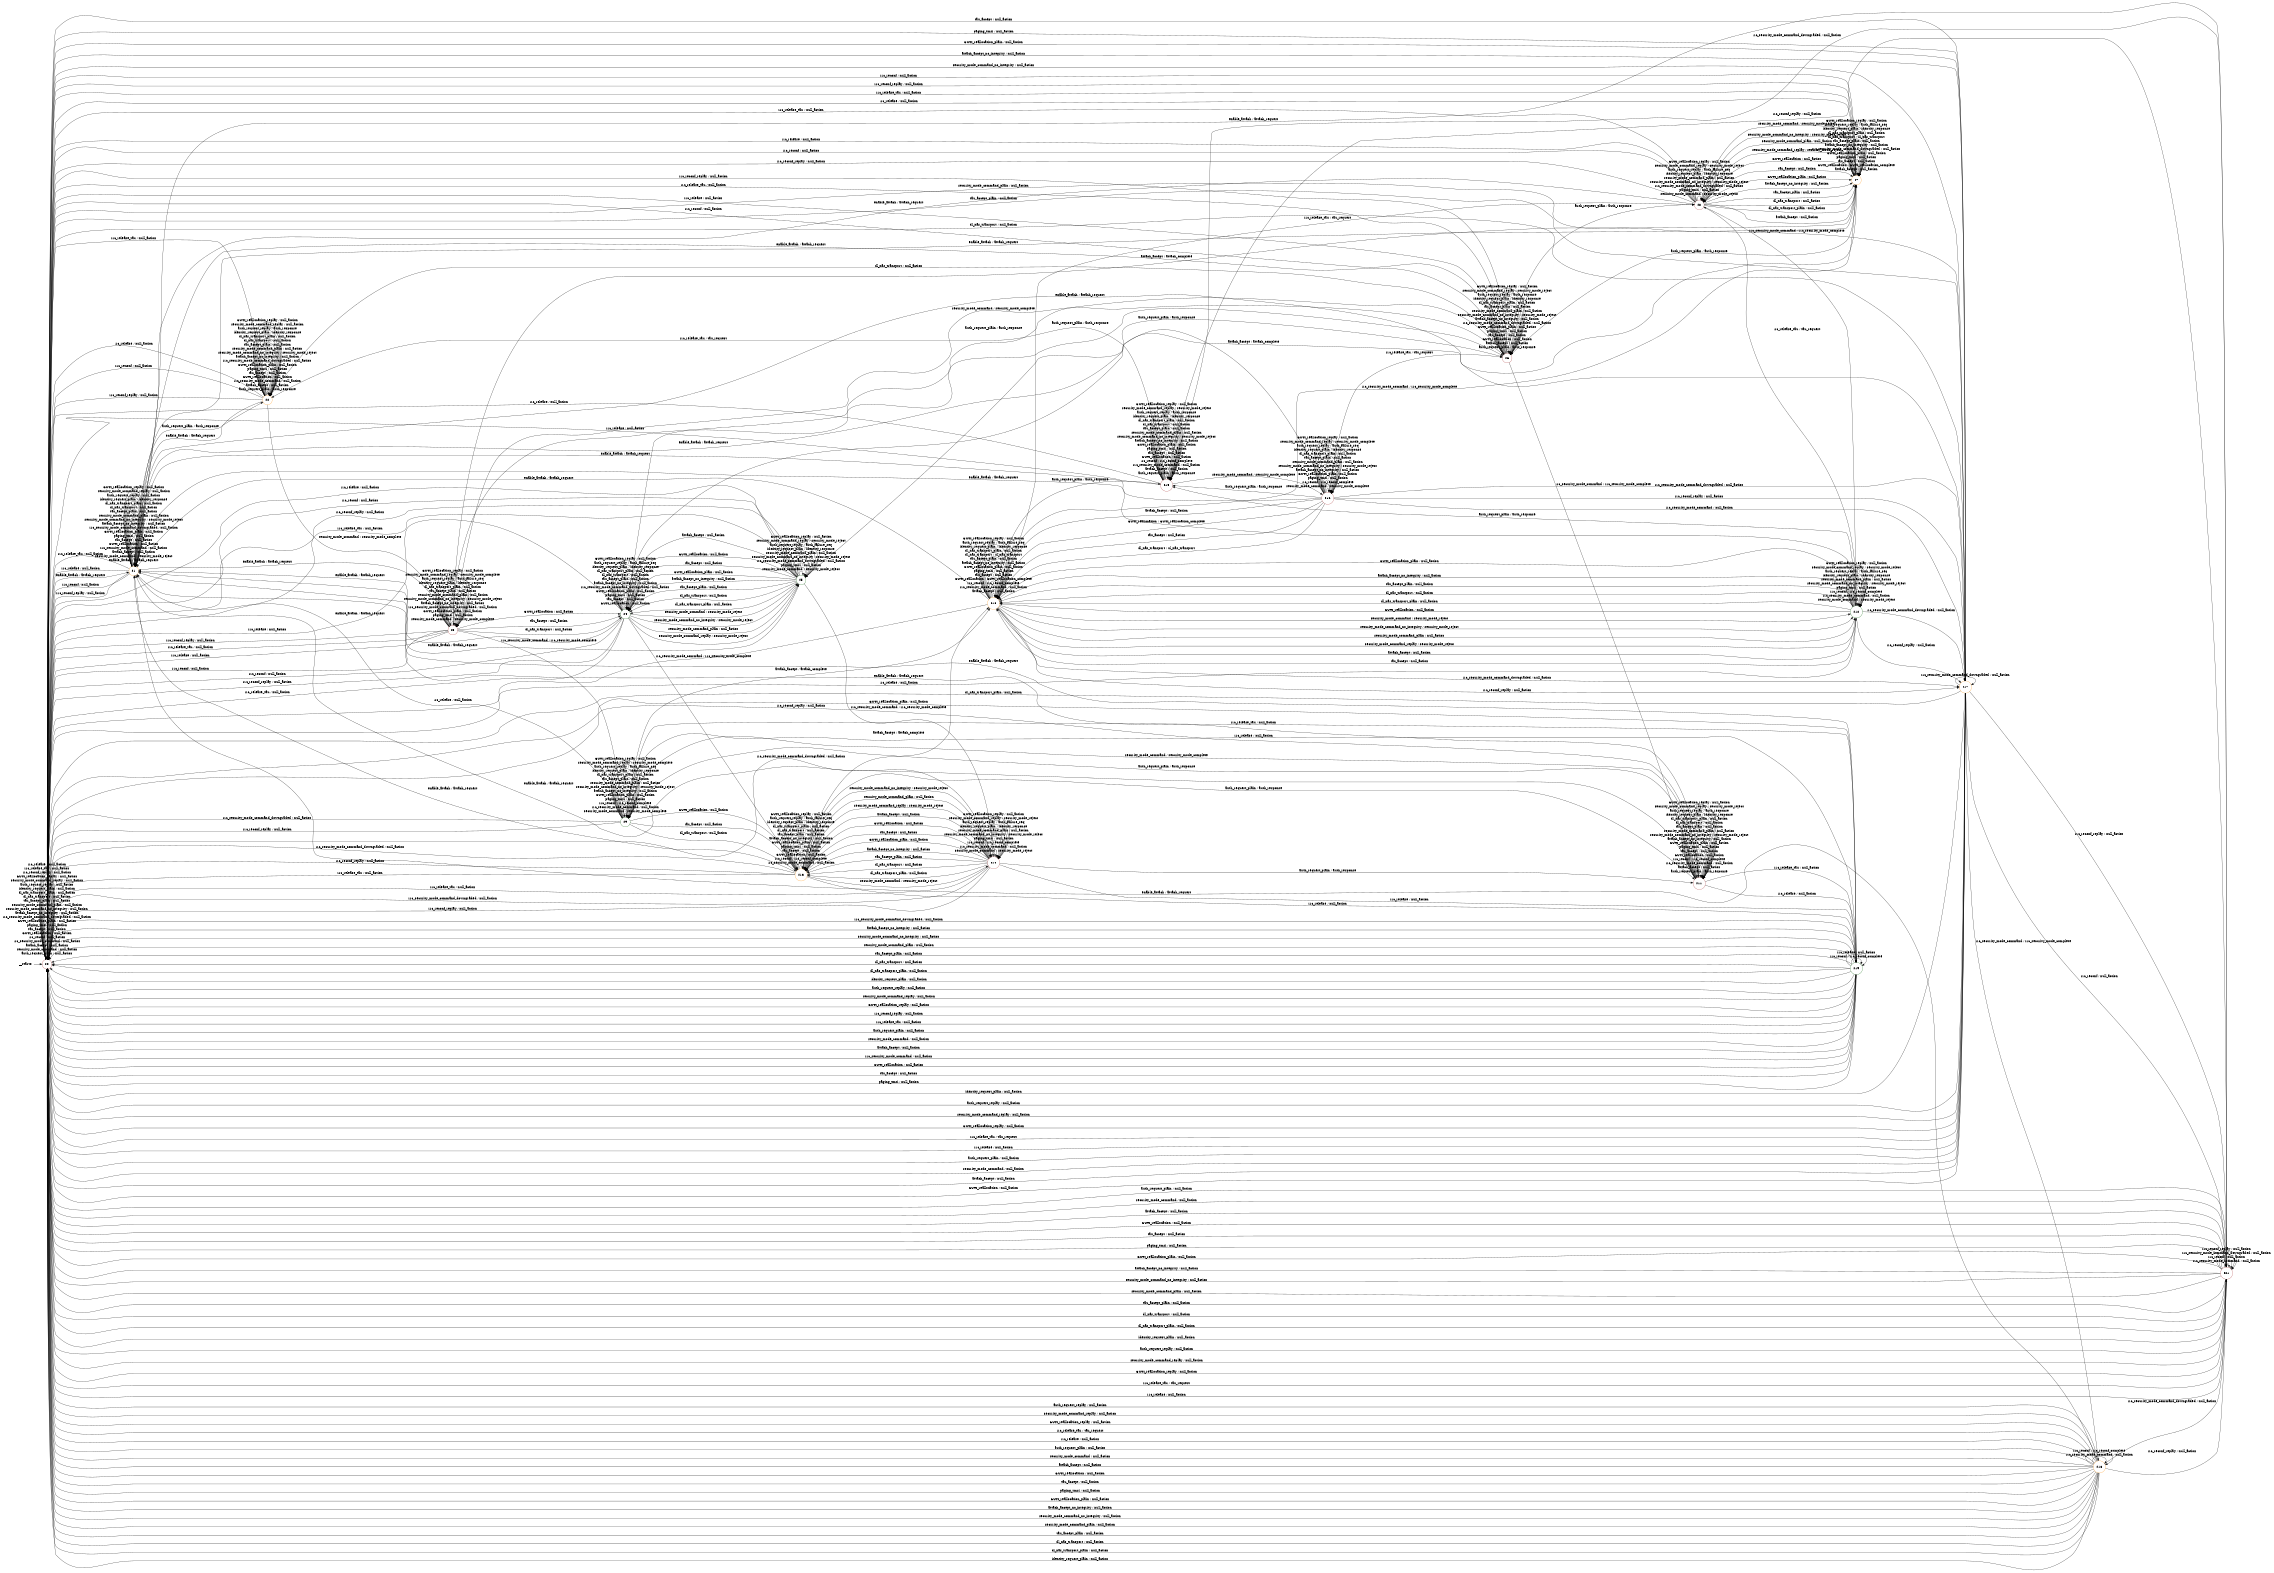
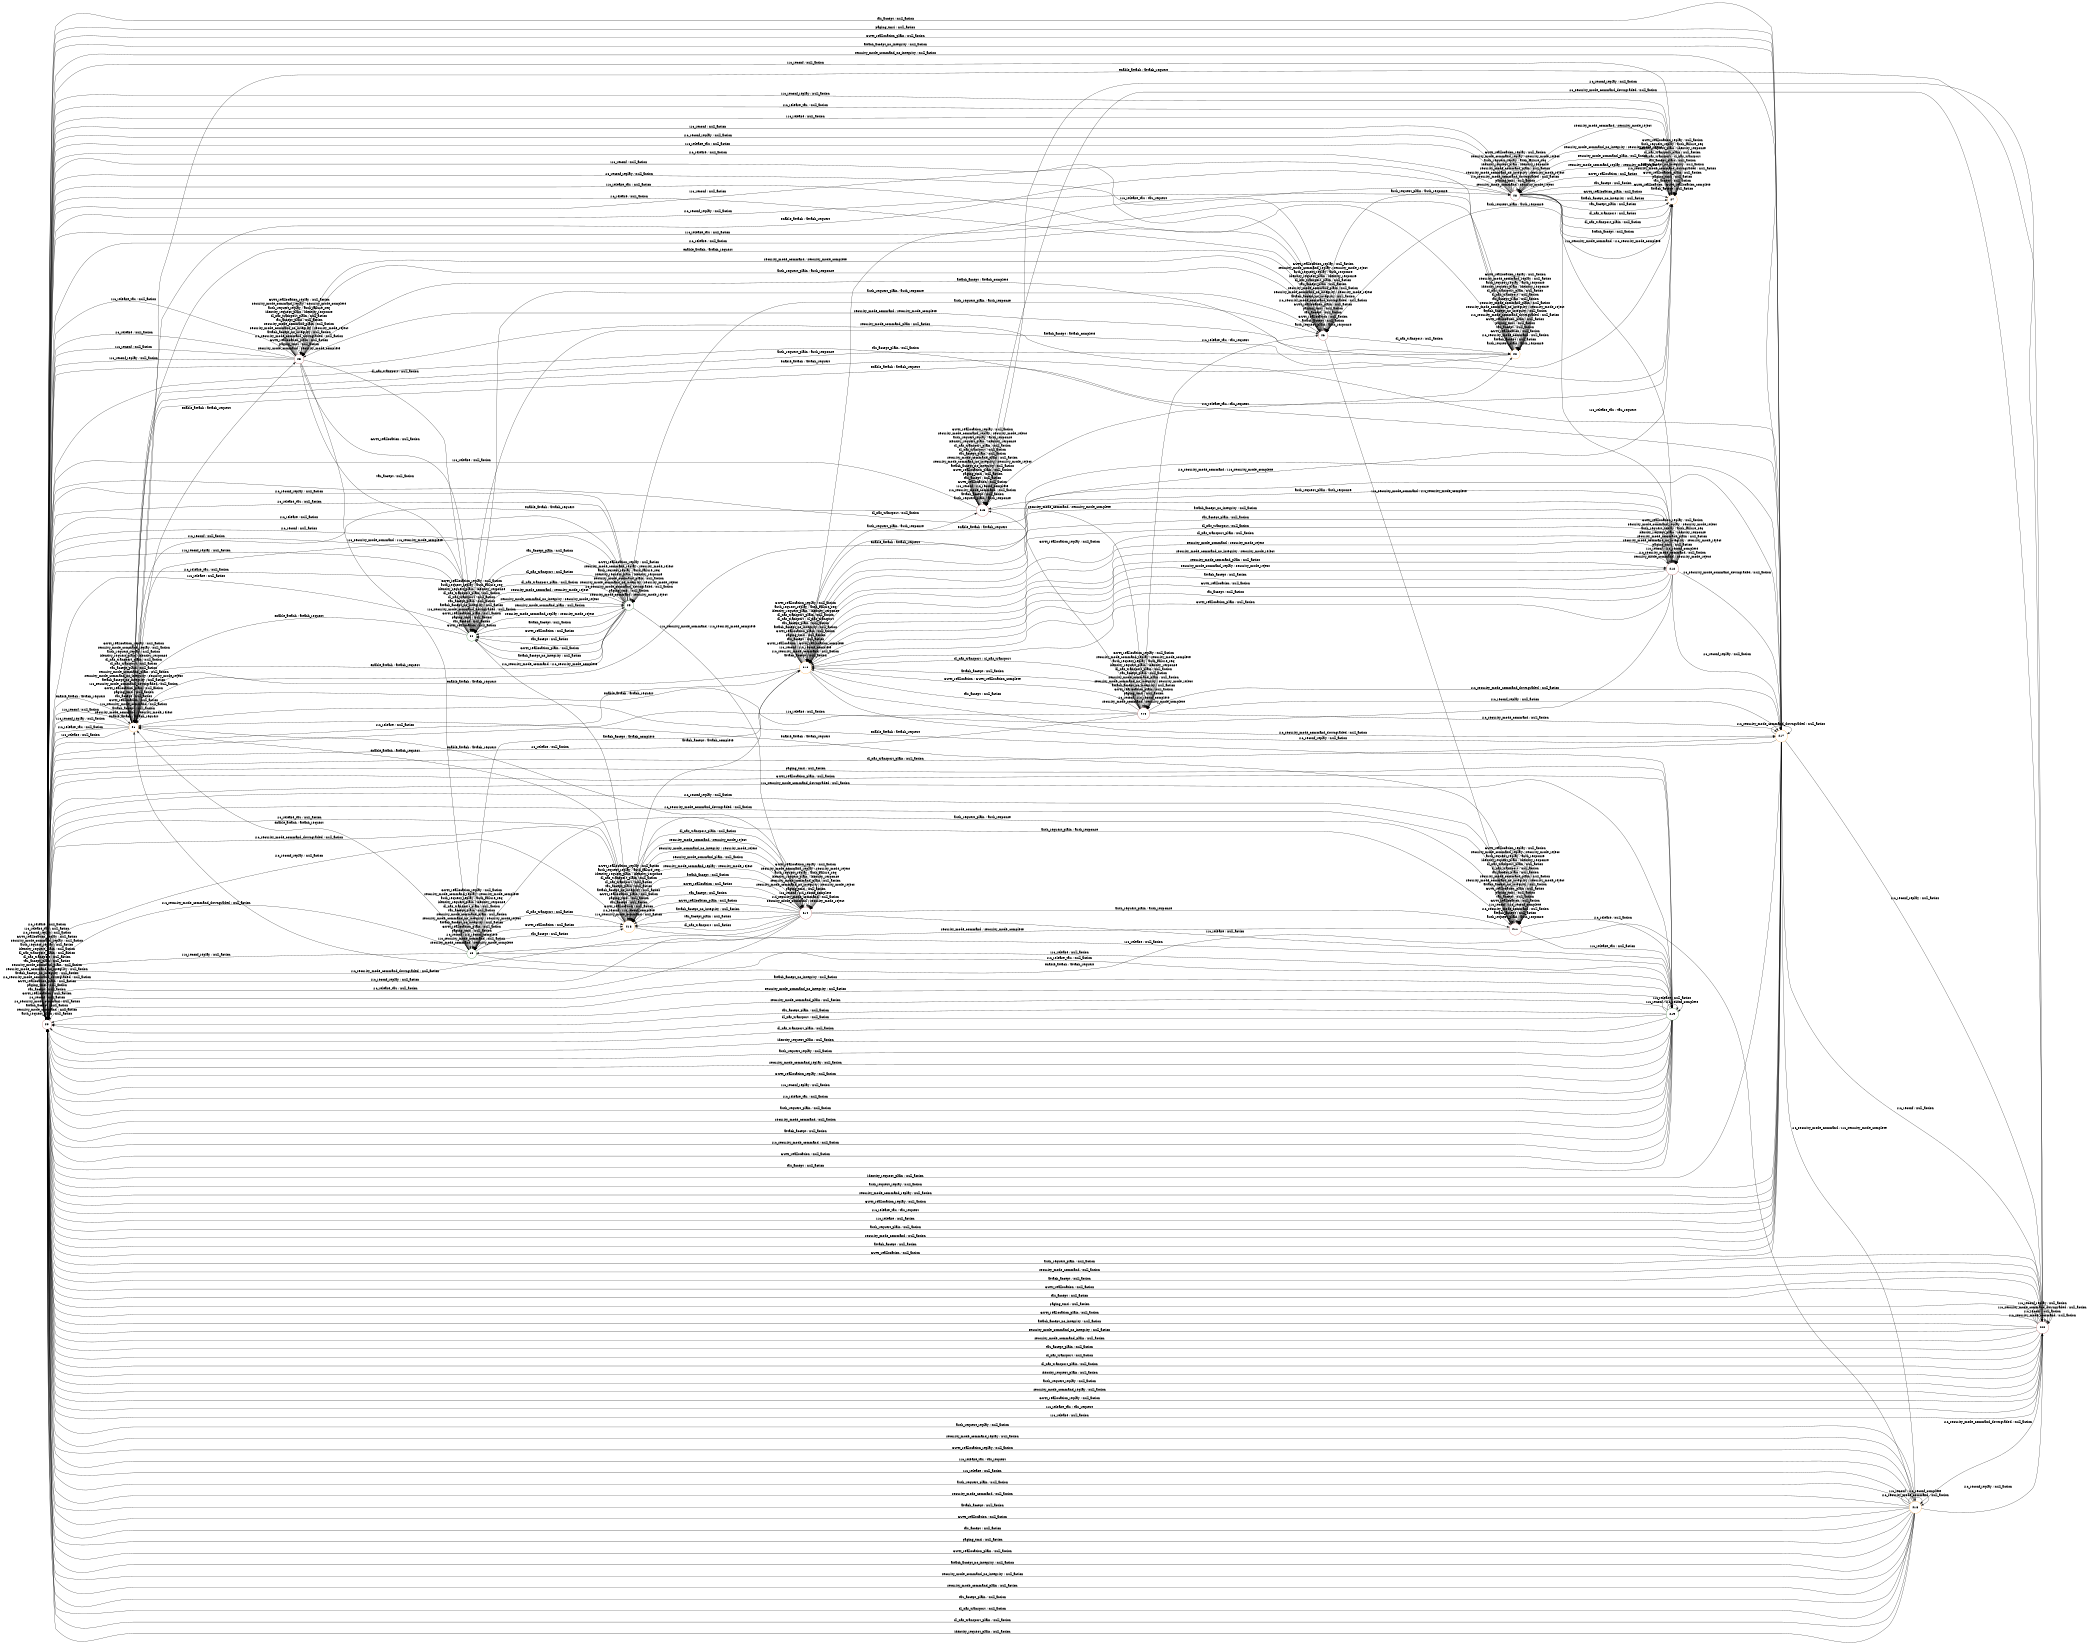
edge "s16" -> "s15": label "auth_request_plain / auth_response" -> "GUTI_reallocation_replay / null_action"
edge "s3" -> "s1": reversed
node "s12": color darkgreen -> brown
node "__start0": removed
node "s21": label "s21" -> "s20"
